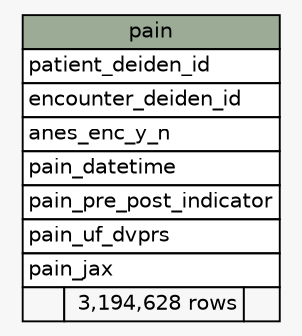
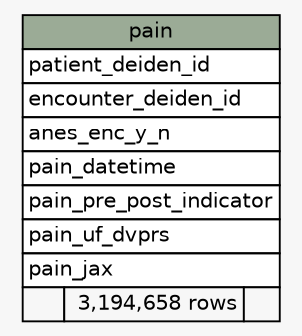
node "pain": text "3,194,628 rows" -> "3,194,658 rows"
